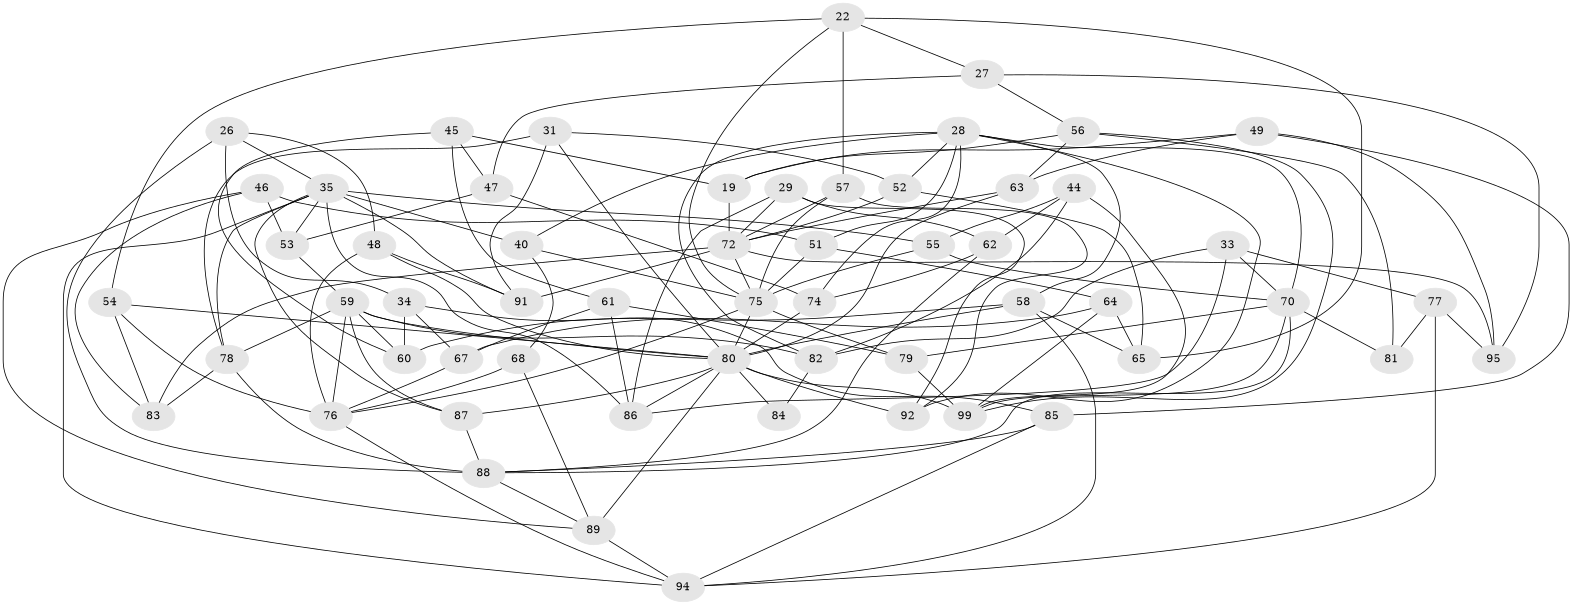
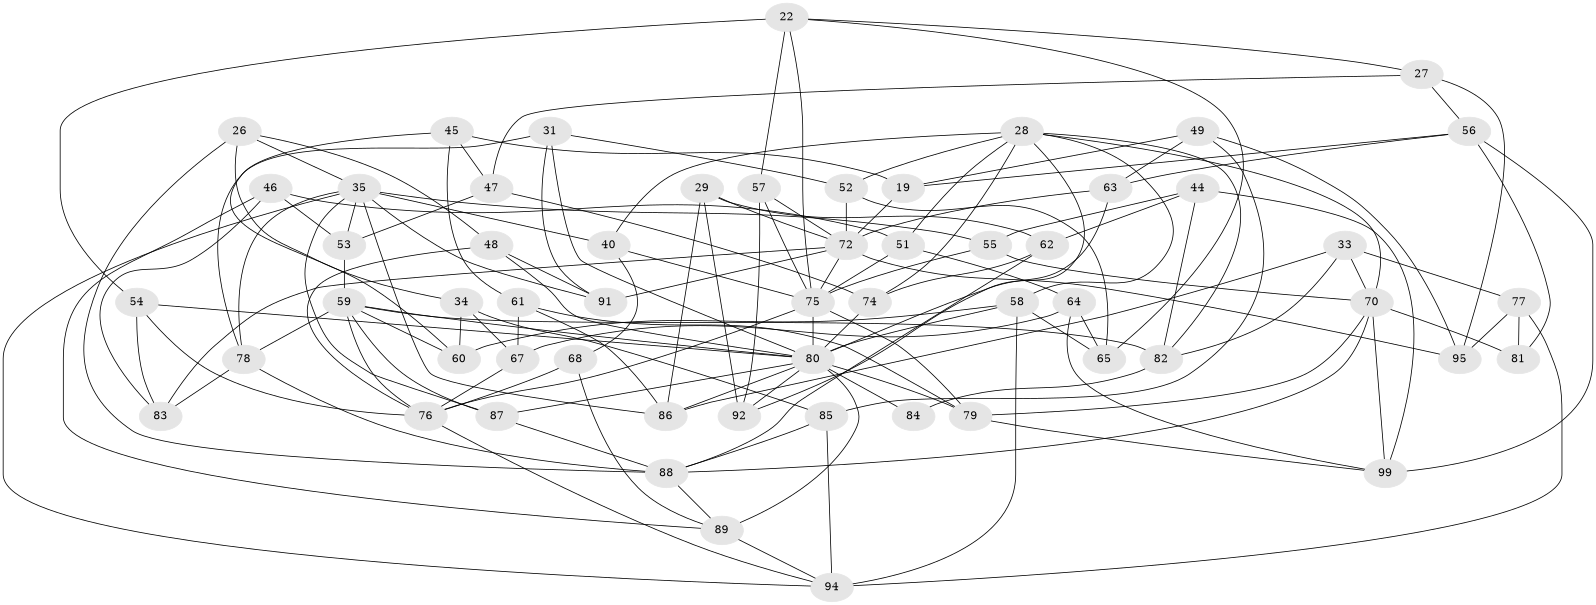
edge "80" -- "99": now "80" -- "79"
